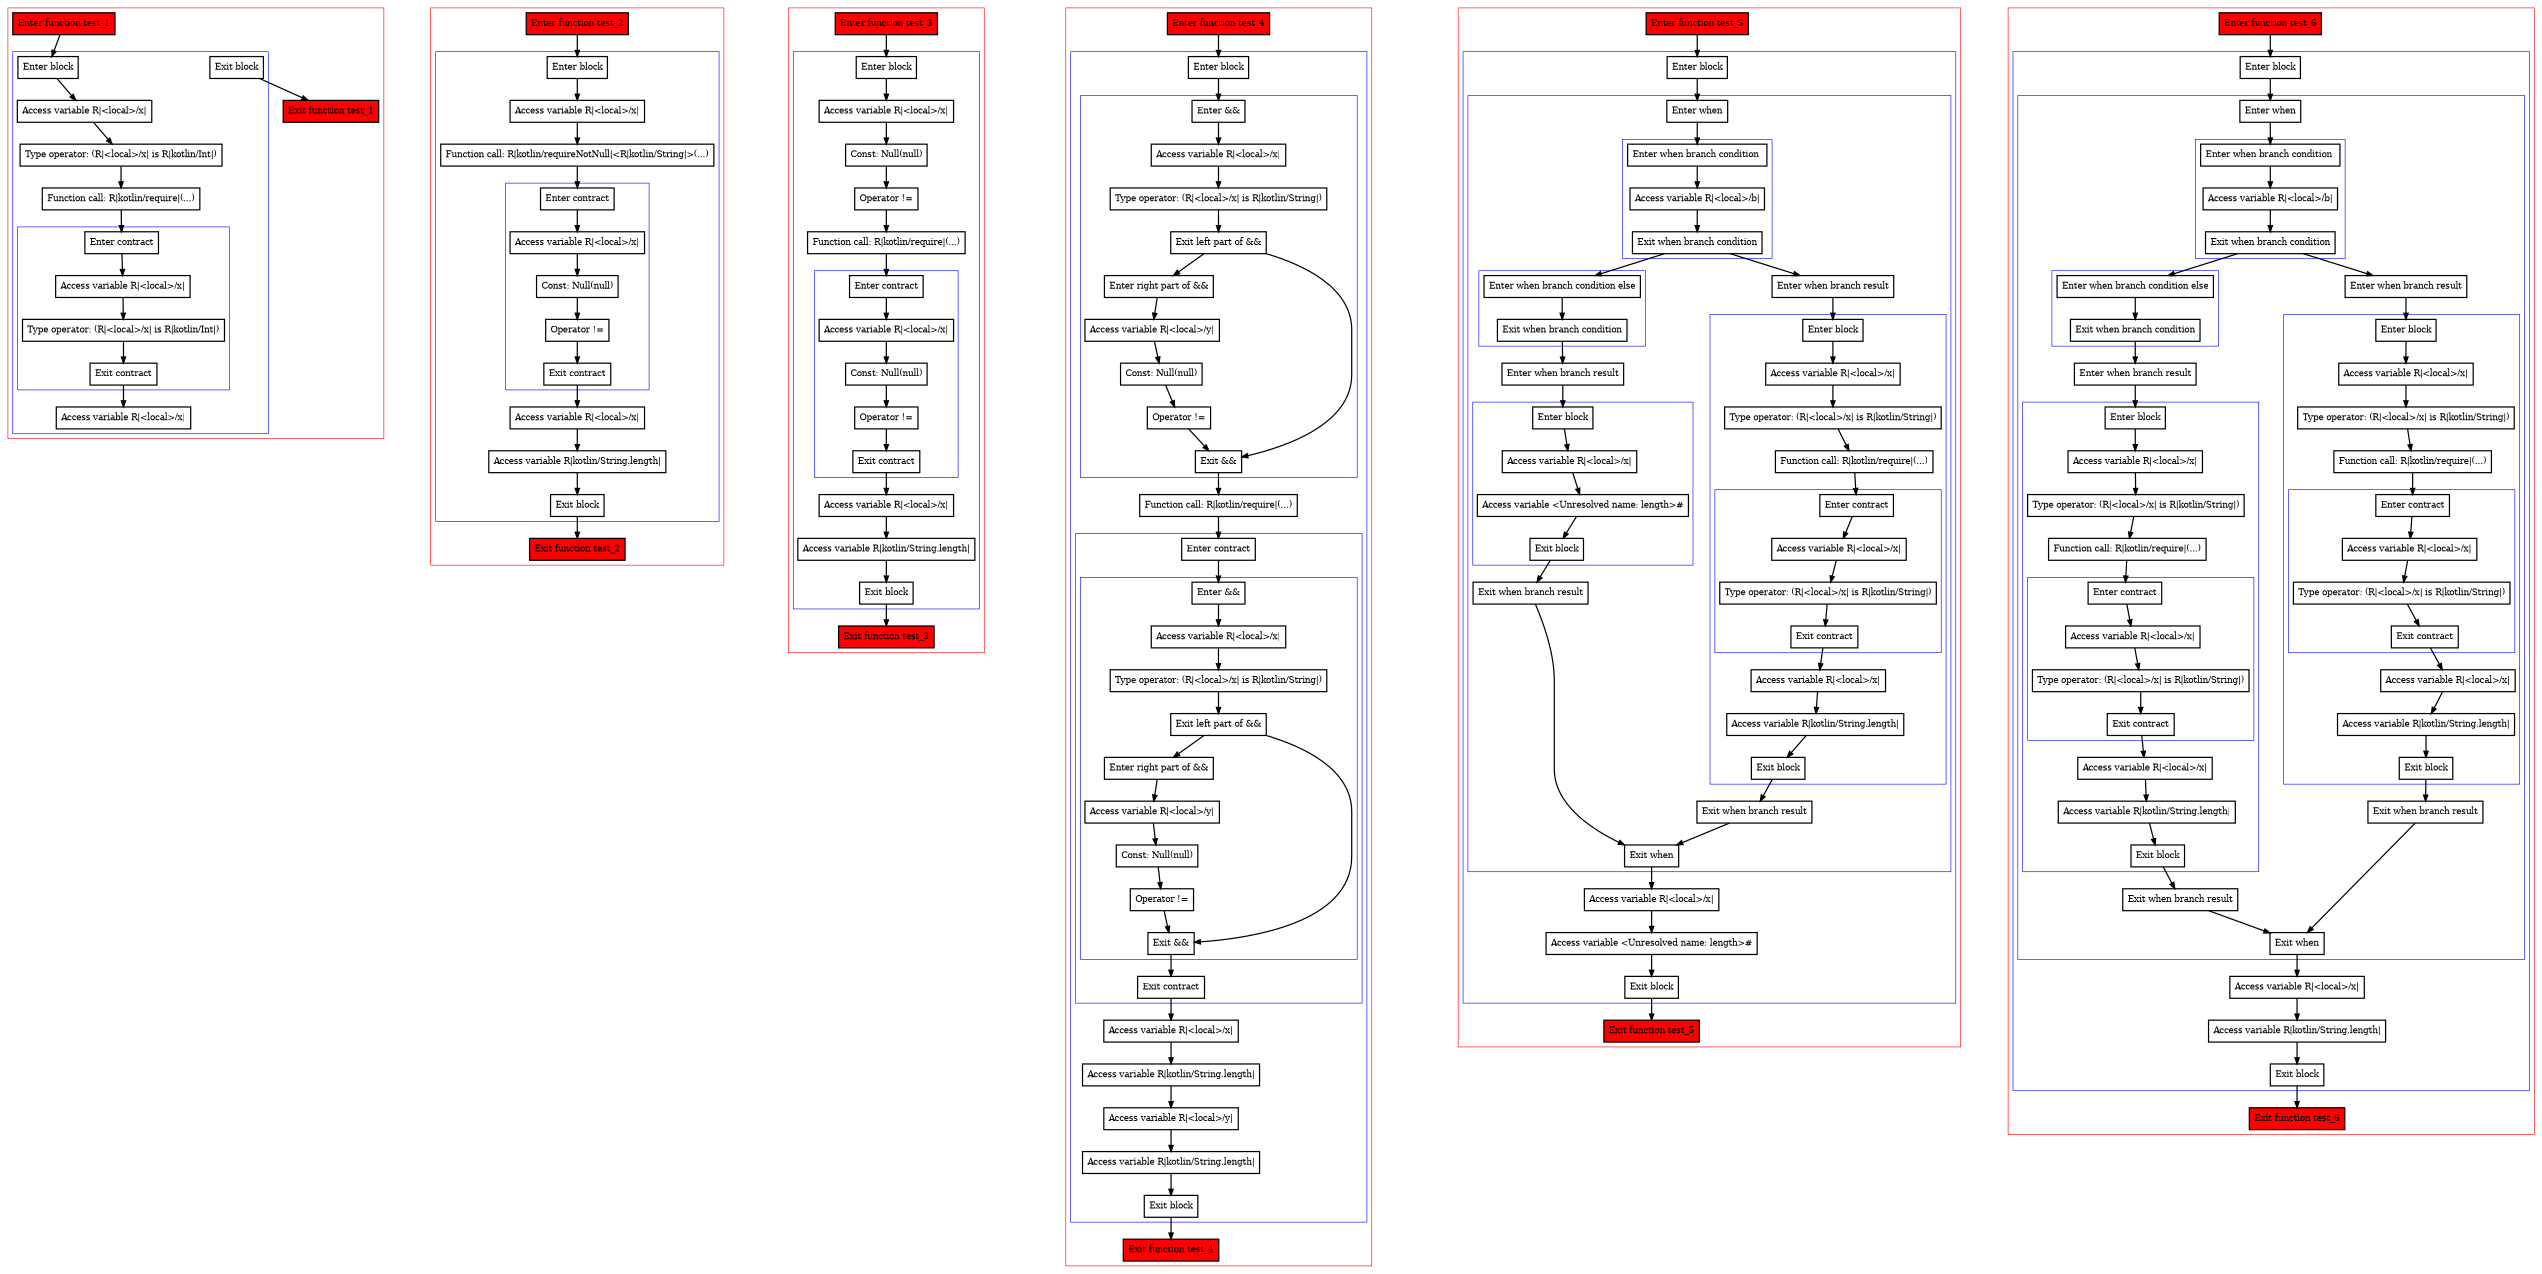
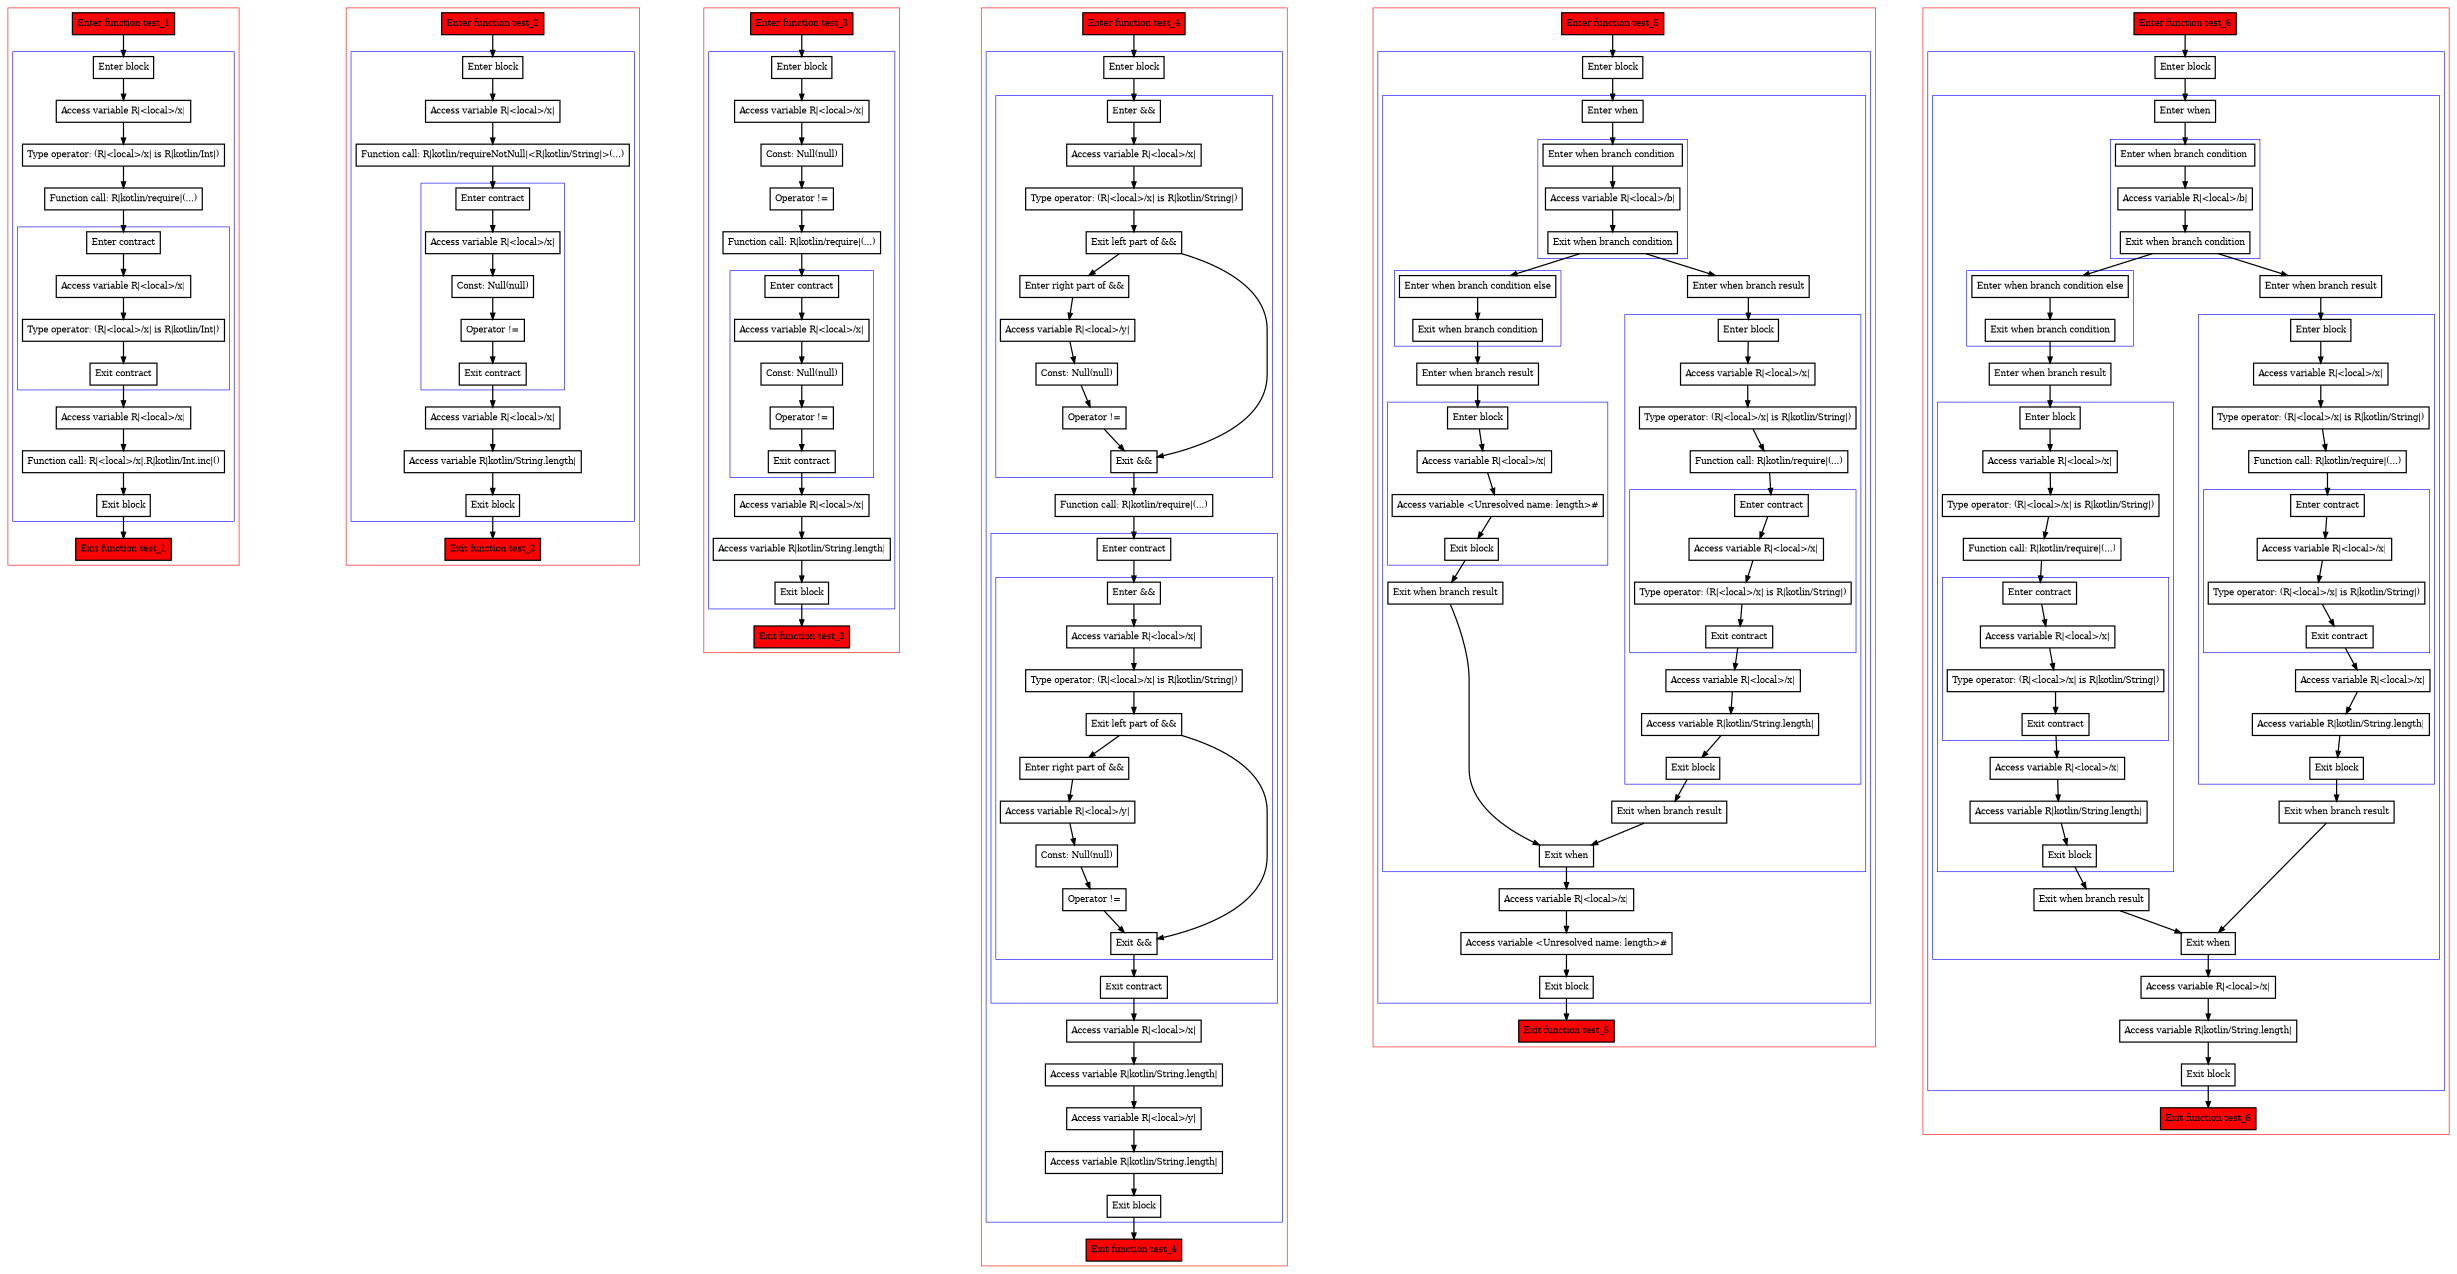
node "Function call: R|<local>/x|.R|kotlin/Int.inc|()": added
